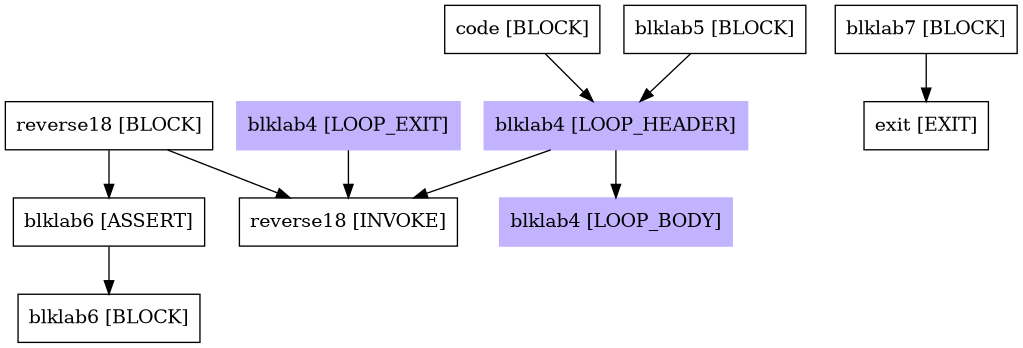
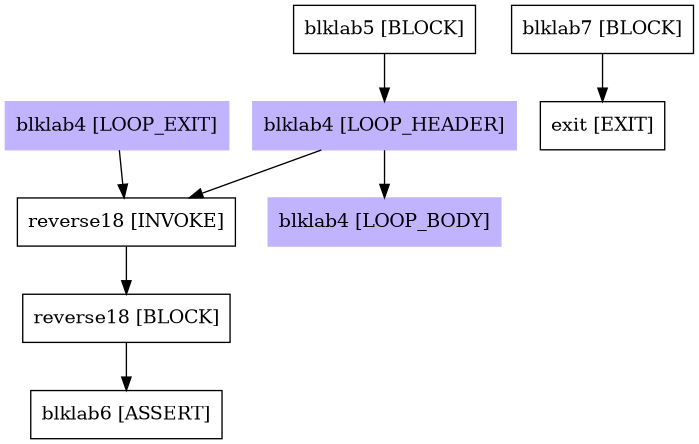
node "code [BLOCK]": removed
edge "reverse18 [BLOCK]" -> "reverse18 [INVOKE]": reversed
node "blklab6 [BLOCK]": removed
